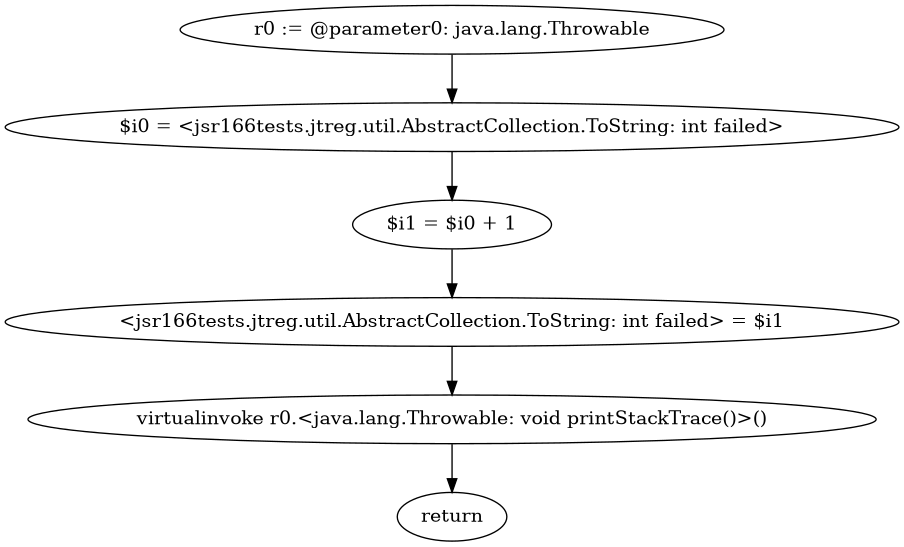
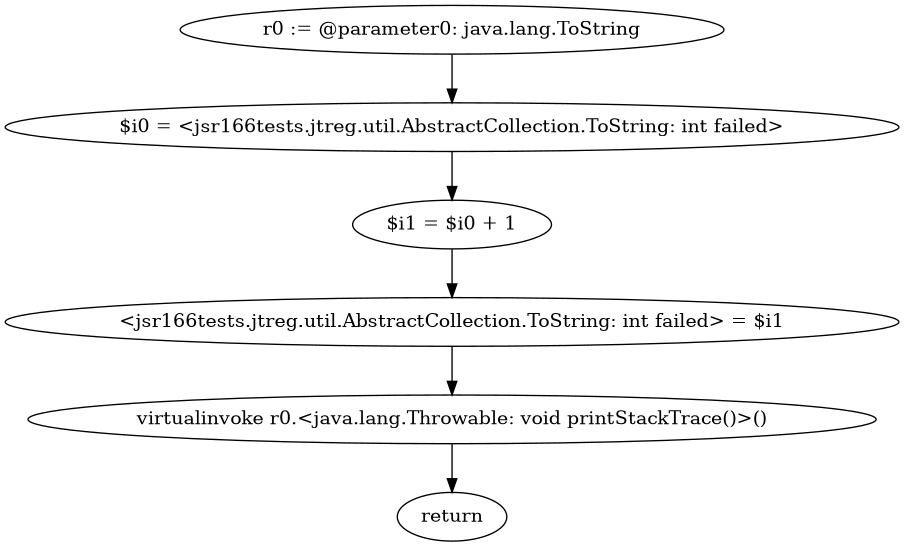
node "r0 := @parameter0: java.lang.Throwable": label "r0 := @parameter0: java.lang.Throwable" -> "r0 := @parameter0: java.lang.ToString"
